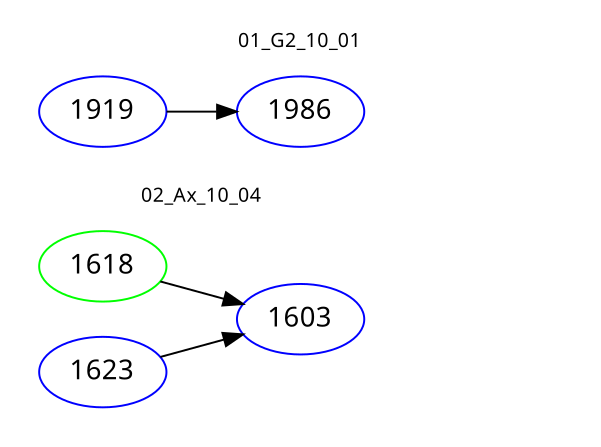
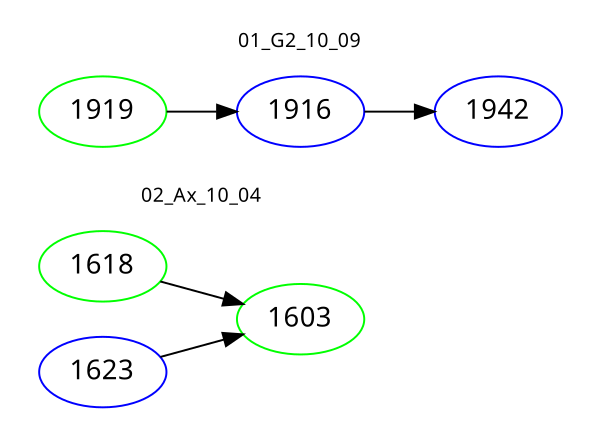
cluster "01_G2_10_01": label "01_G2_10_01" -> "01_G2_10_09"
node "1919": color blue -> green
node "1986": label "1986" -> "1916"
node "1942": added
node "1603": color blue -> green
